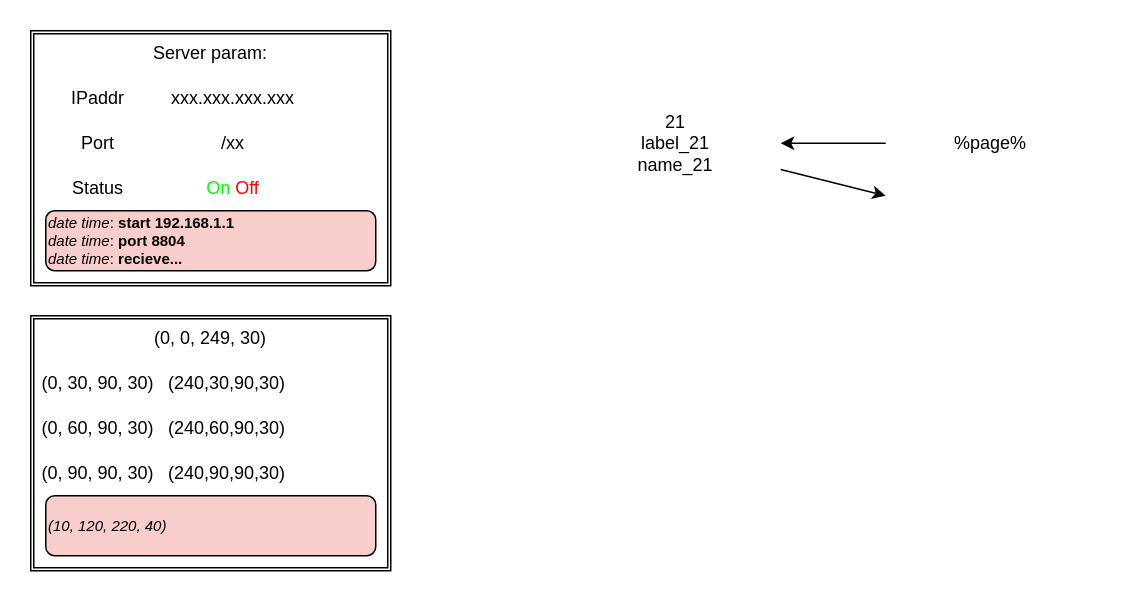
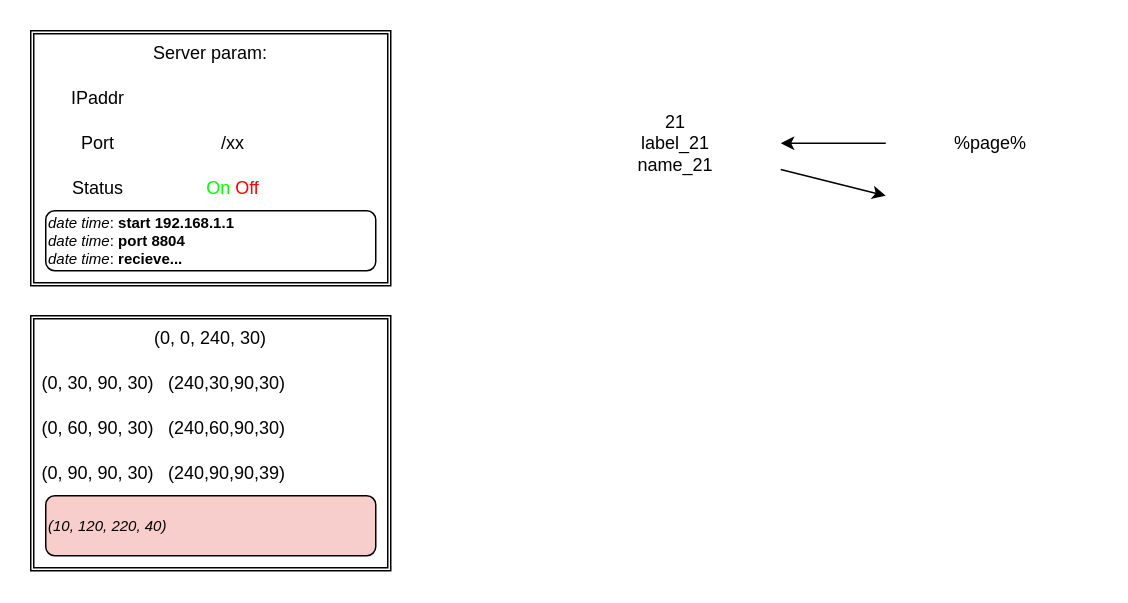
node "xxx.xxx.xxx.xxx": removed
node "date time: start 192.168.1.1date time: port 8804date time: recieve...": fillcolor #f8cecc -> #ffffff
node "(0, 0, 249, 30)": label "(0, 0, 249, 30)" -> "(0, 0, 240, 30)"
node "(240,90,90,30)": label "(240,90,90,30)" -> "(240,90,90,39)"
